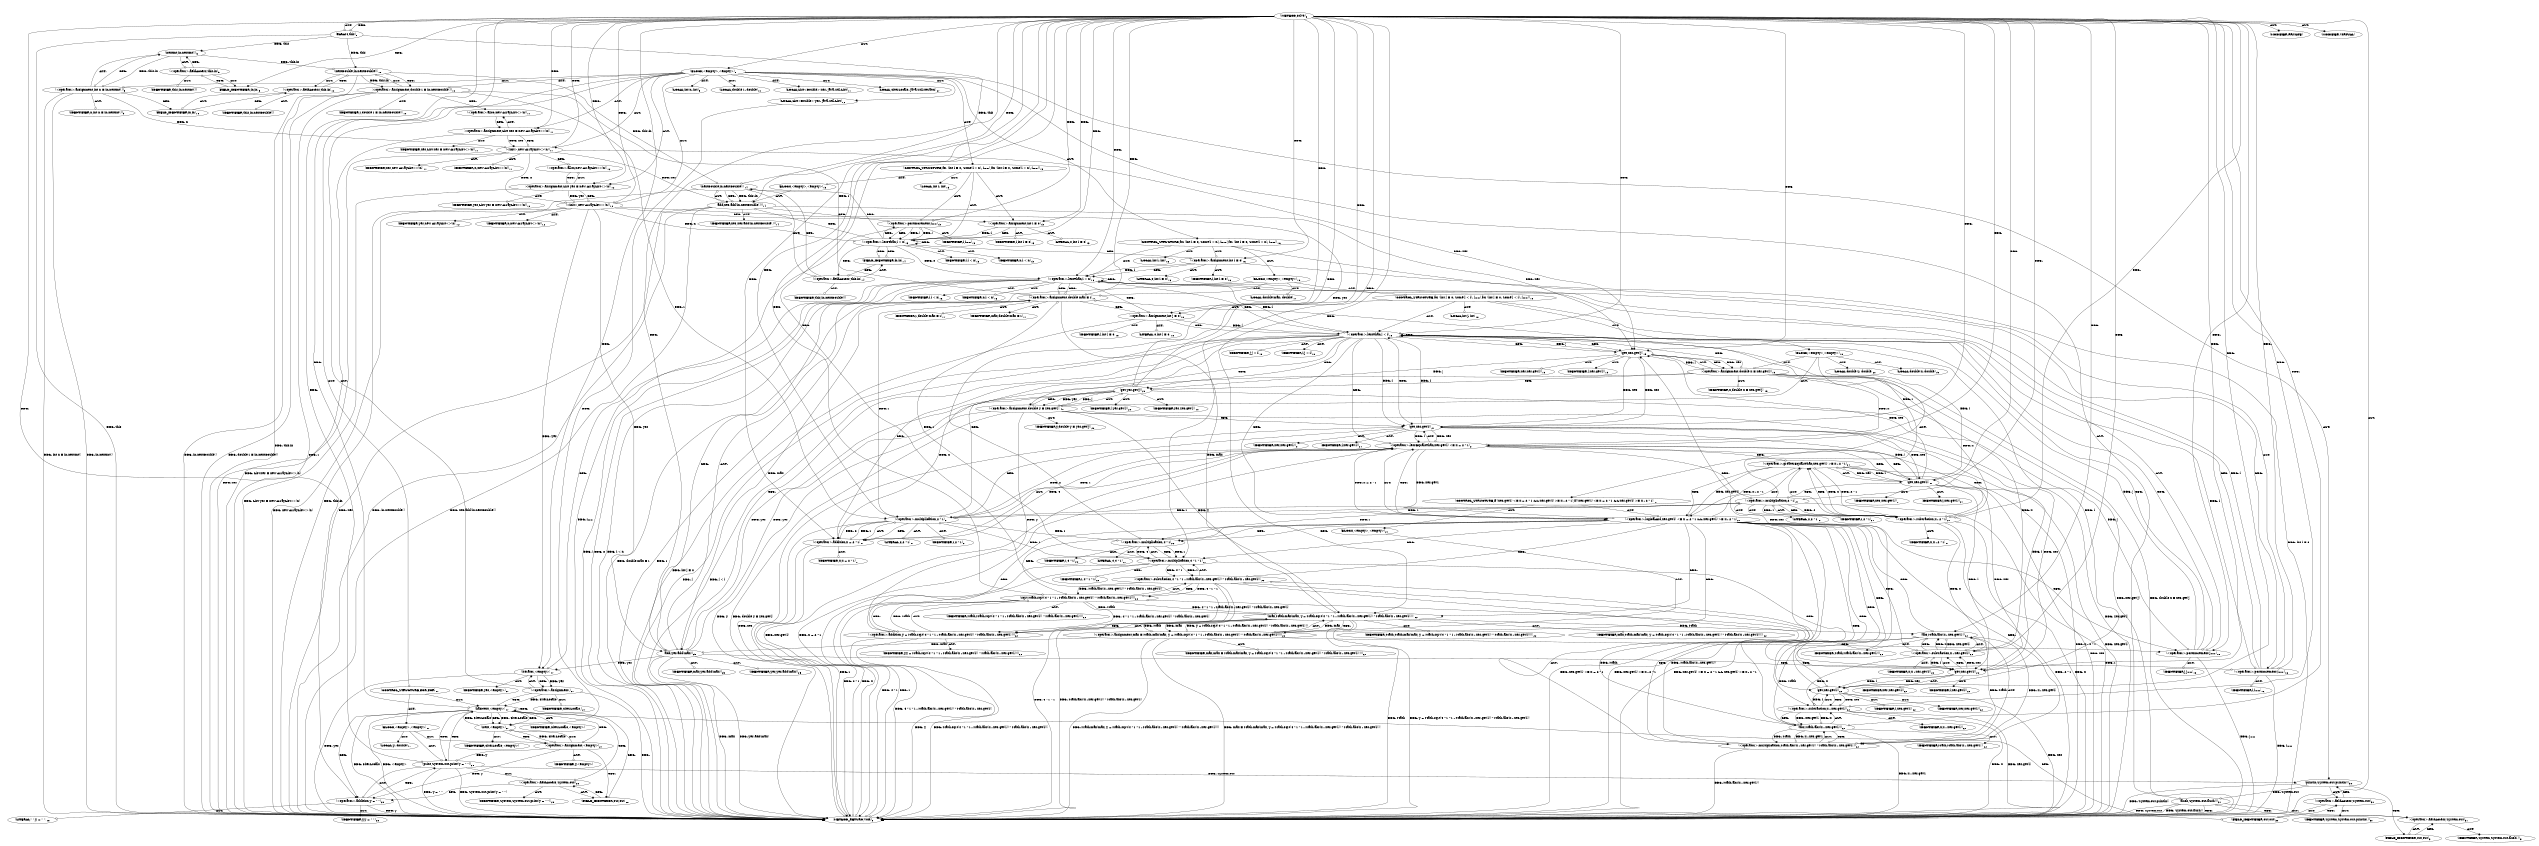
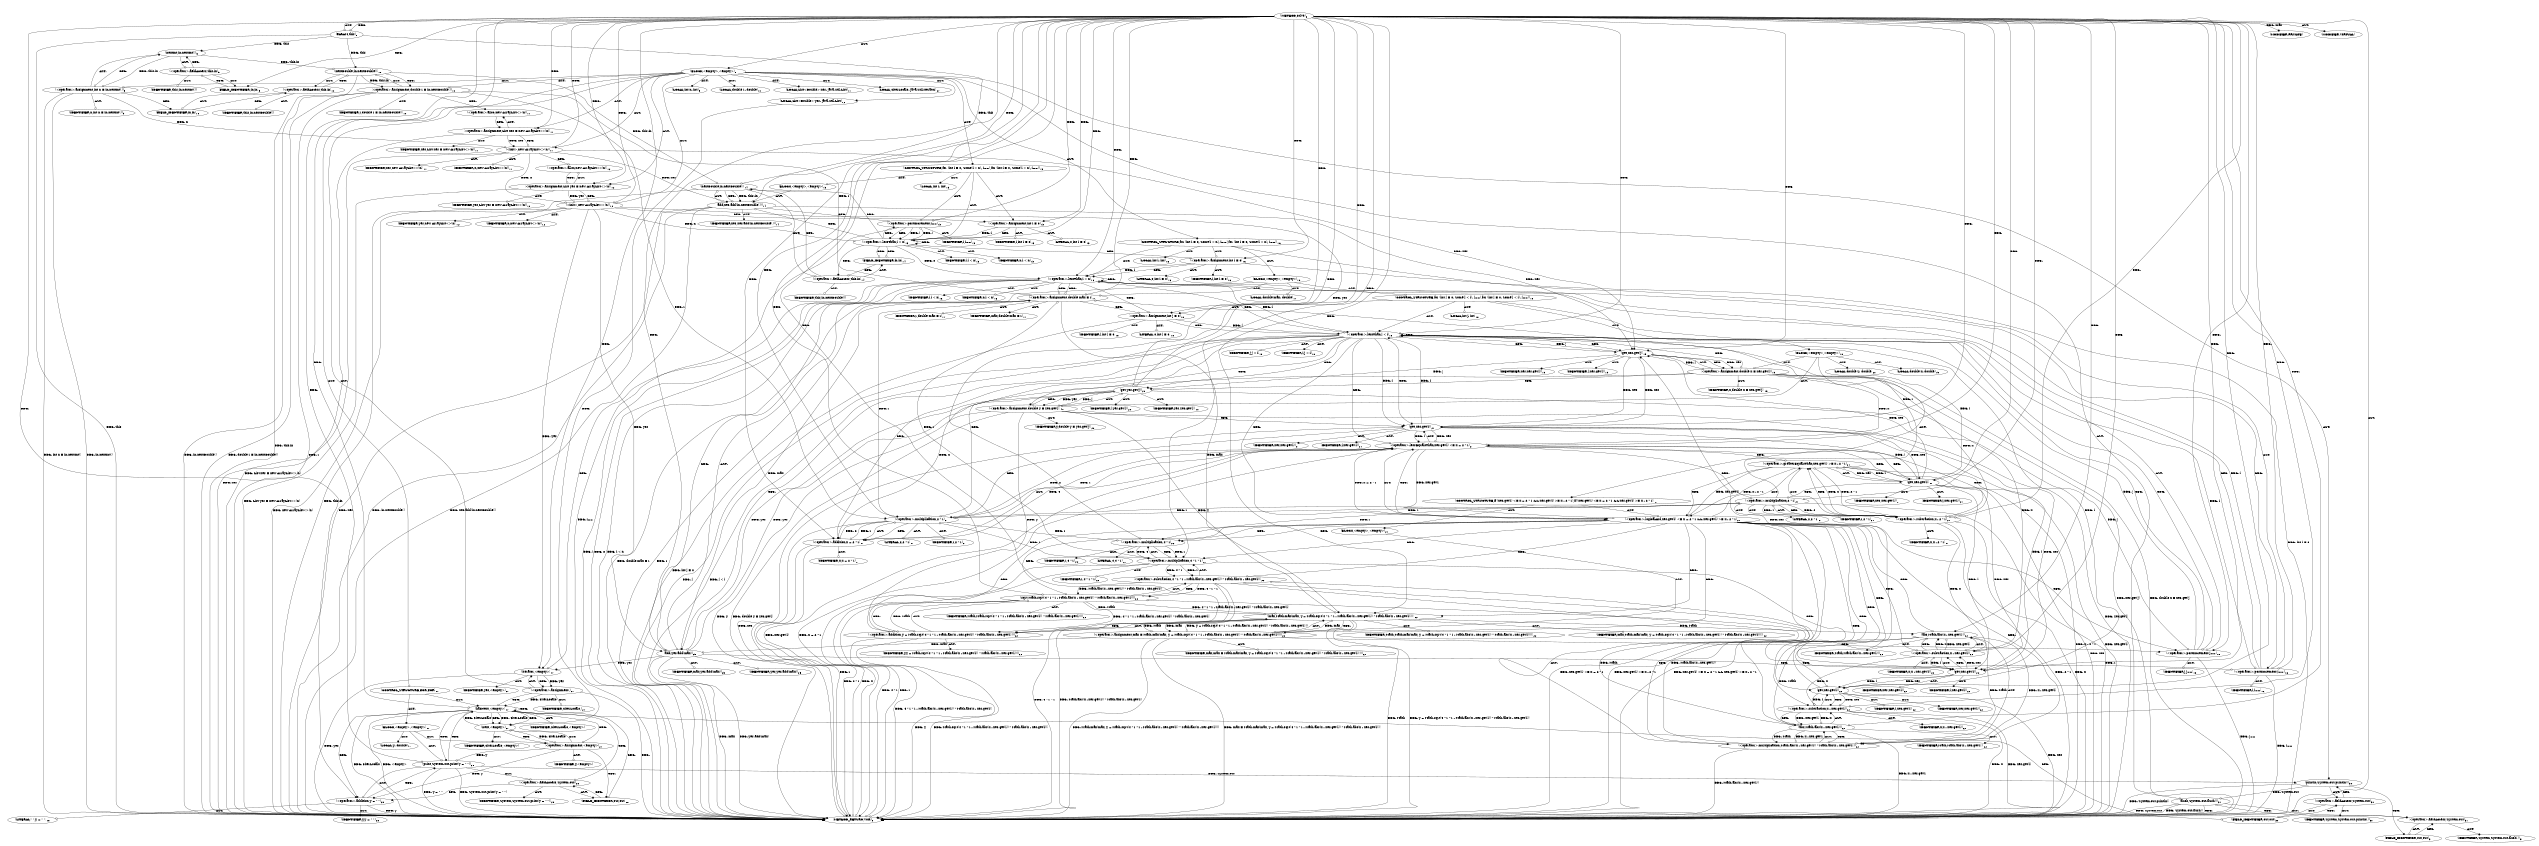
edge "(METHOD,solve)" -> "(MODIFIER,PRIVATE)": label "AST: " -> "DDG: max"
edge "(get,xes.get(j))" -> "(IDENTIFIER,xes,xes.get(j))": arrowhead odot -> dot
edge "(<operator>.multiplication,4 * r * r)" -> "(IDENTIFIER,r,4 * r * r)": label "CFG: " -> "AST: "
